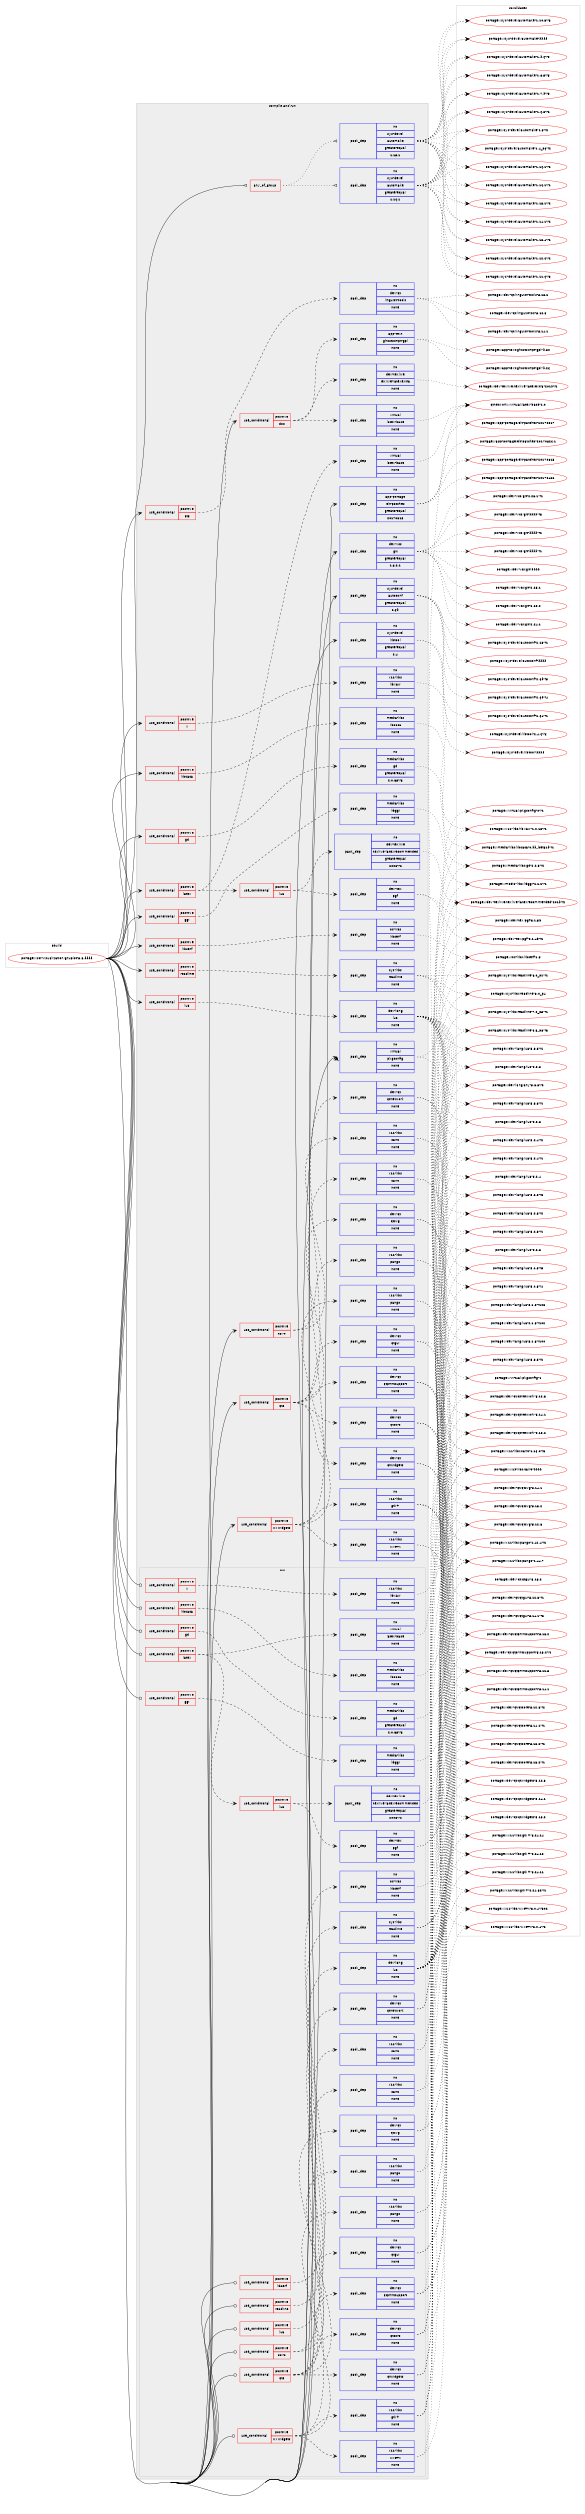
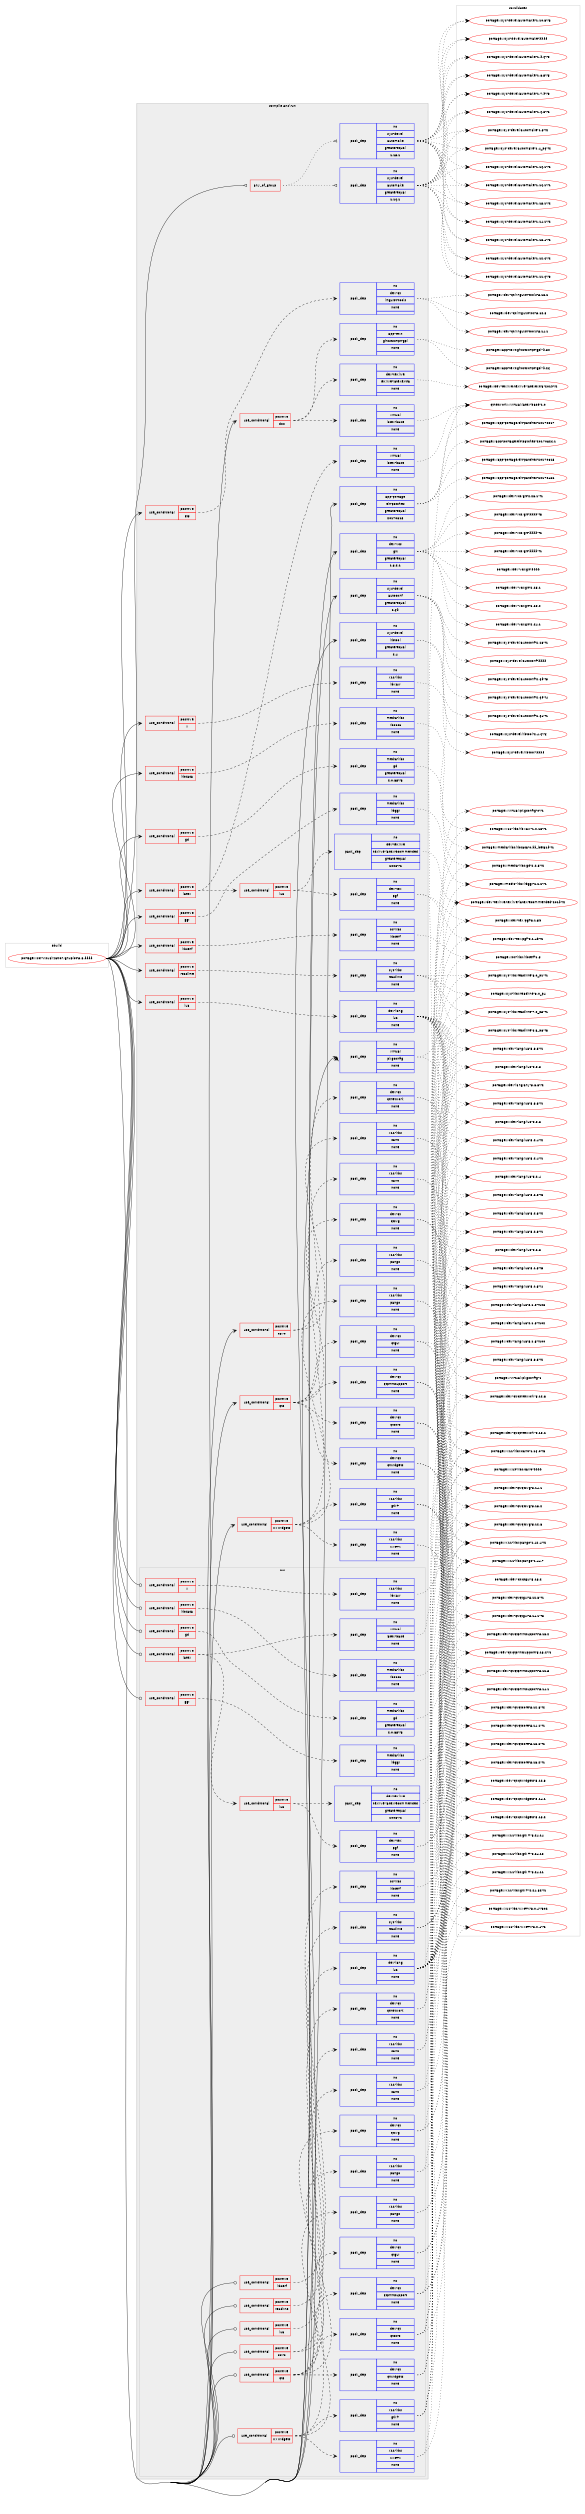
node "portage://dev-qt/qtnetwork-5.14.1": removed
